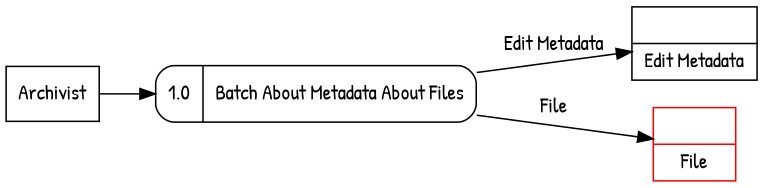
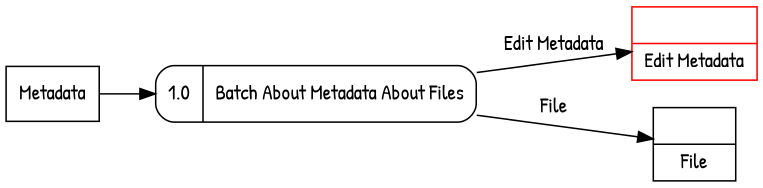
node "Edit Metadata": color black -> red
node "Archivist": label "Archivist" -> "Metadata"
node "File": color red -> black
